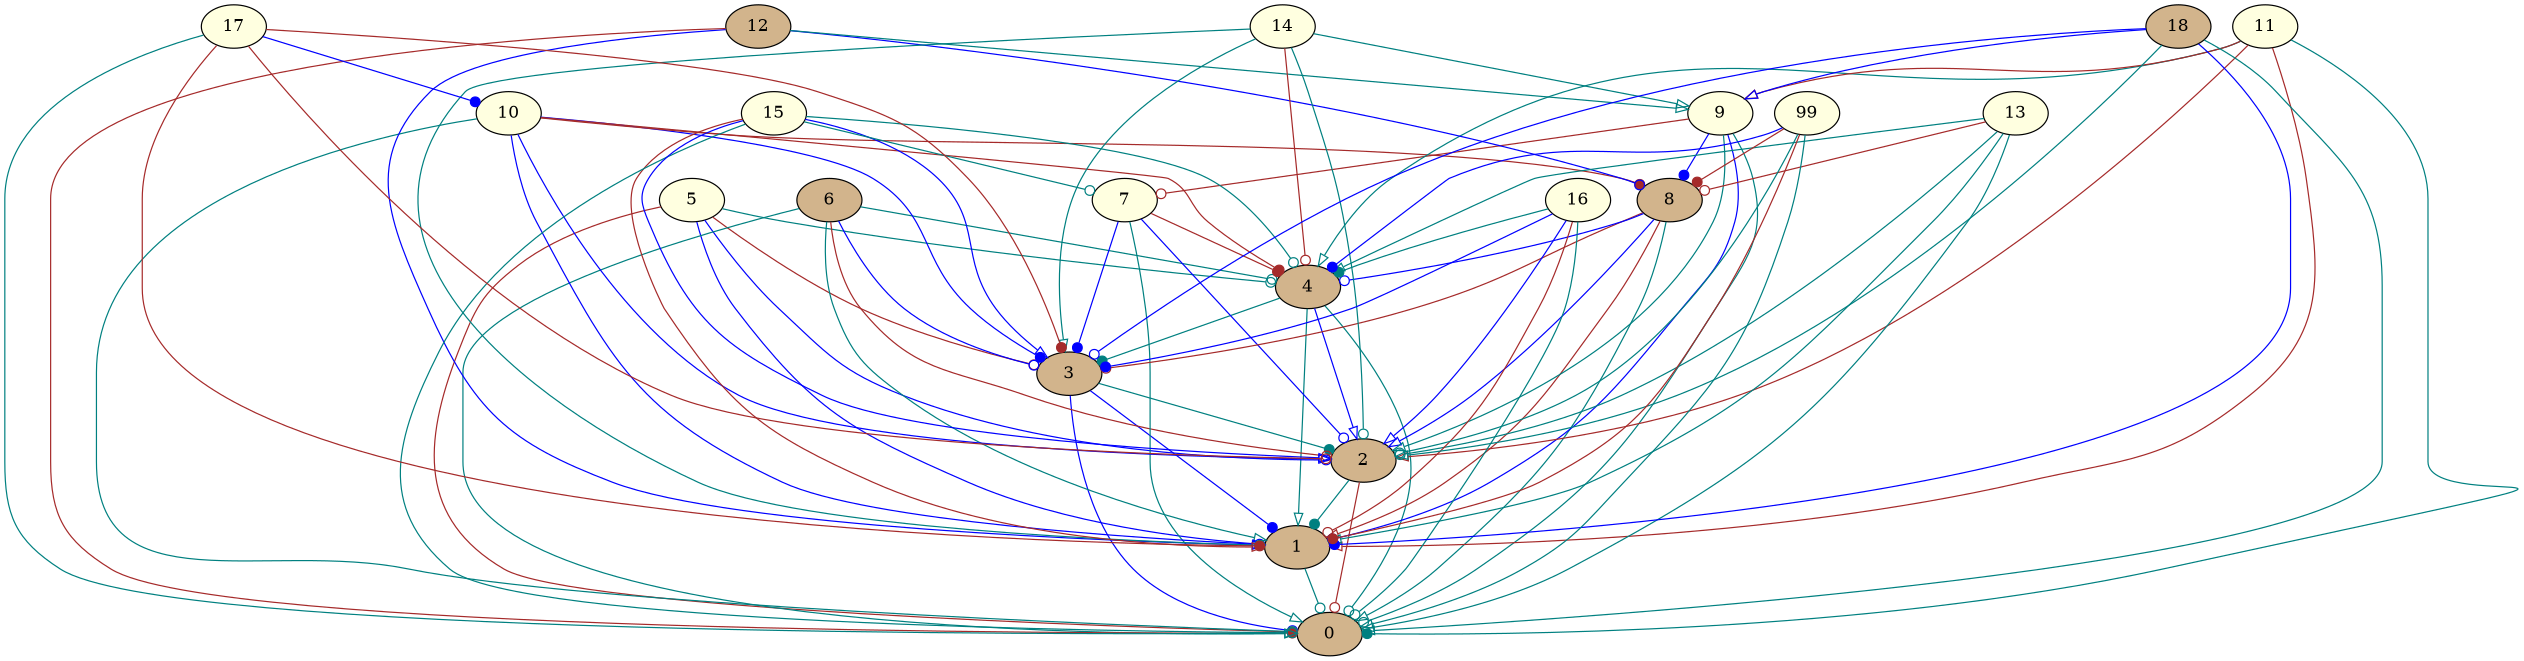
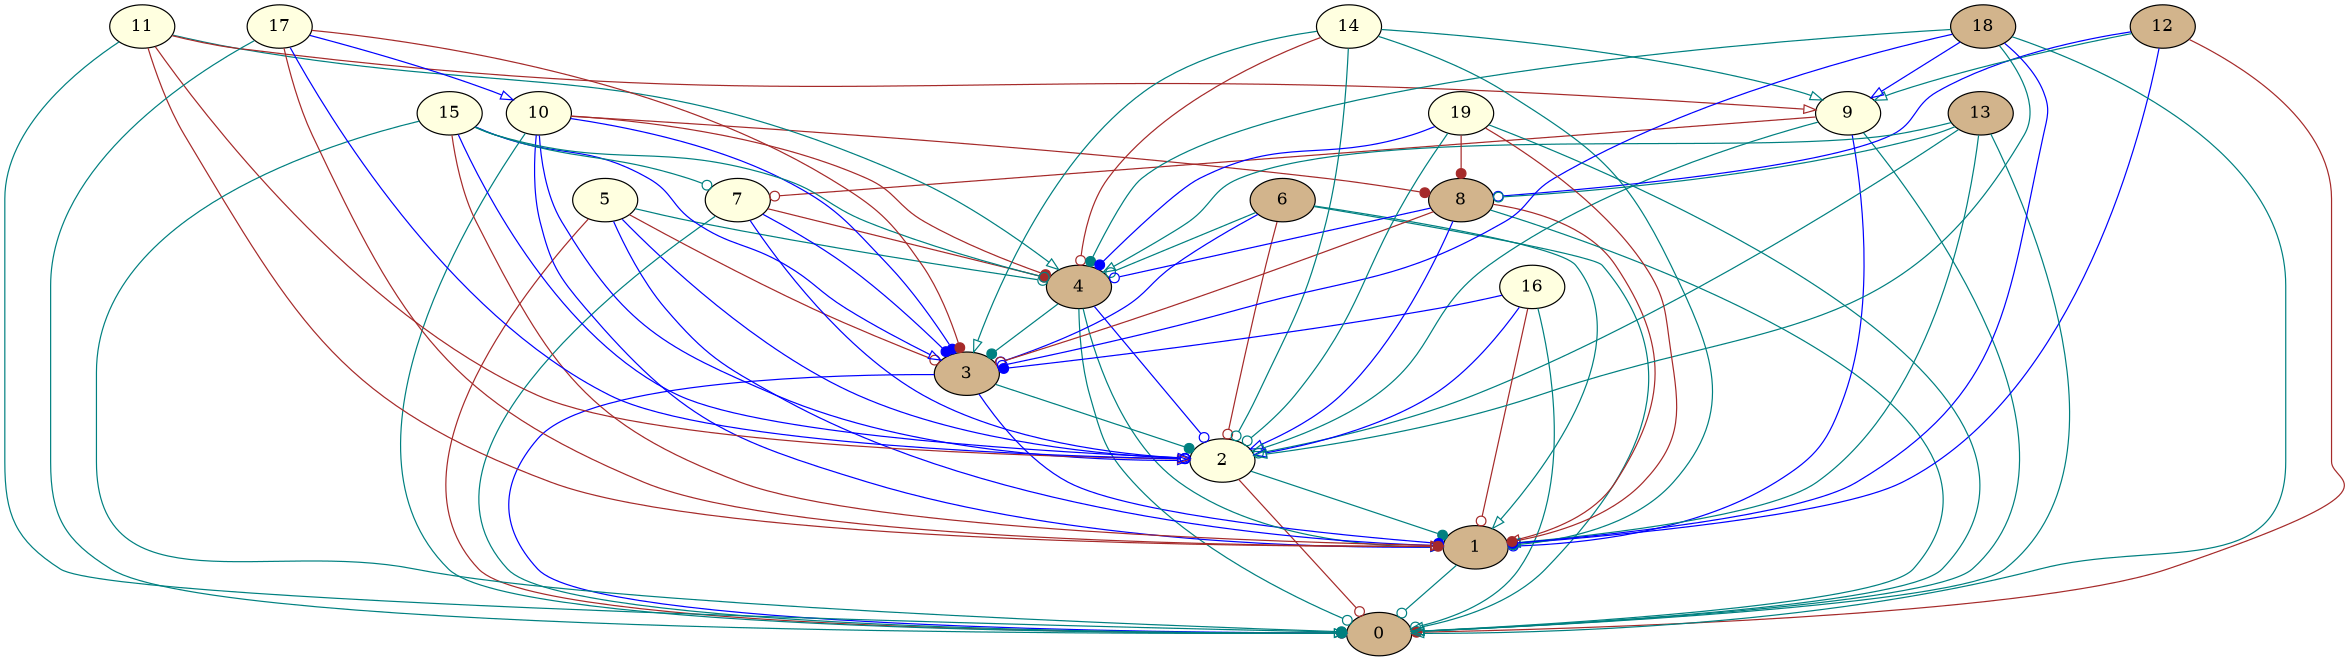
edge "17" -> "10": arrowhead dot -> onormal
node "99": label "99" -> "19"
node "13": fillcolor lightyellow -> tan
edge "9" -> "8": removed
edge "13" -> "8": color brown -> teal
edge "16" -> "4": now "18" -> "4"
edge "4" -> "2": arrowhead onormal -> odot
edge "17" -> "2": color brown -> blue
node "2": fillcolor tan -> lightyellow
